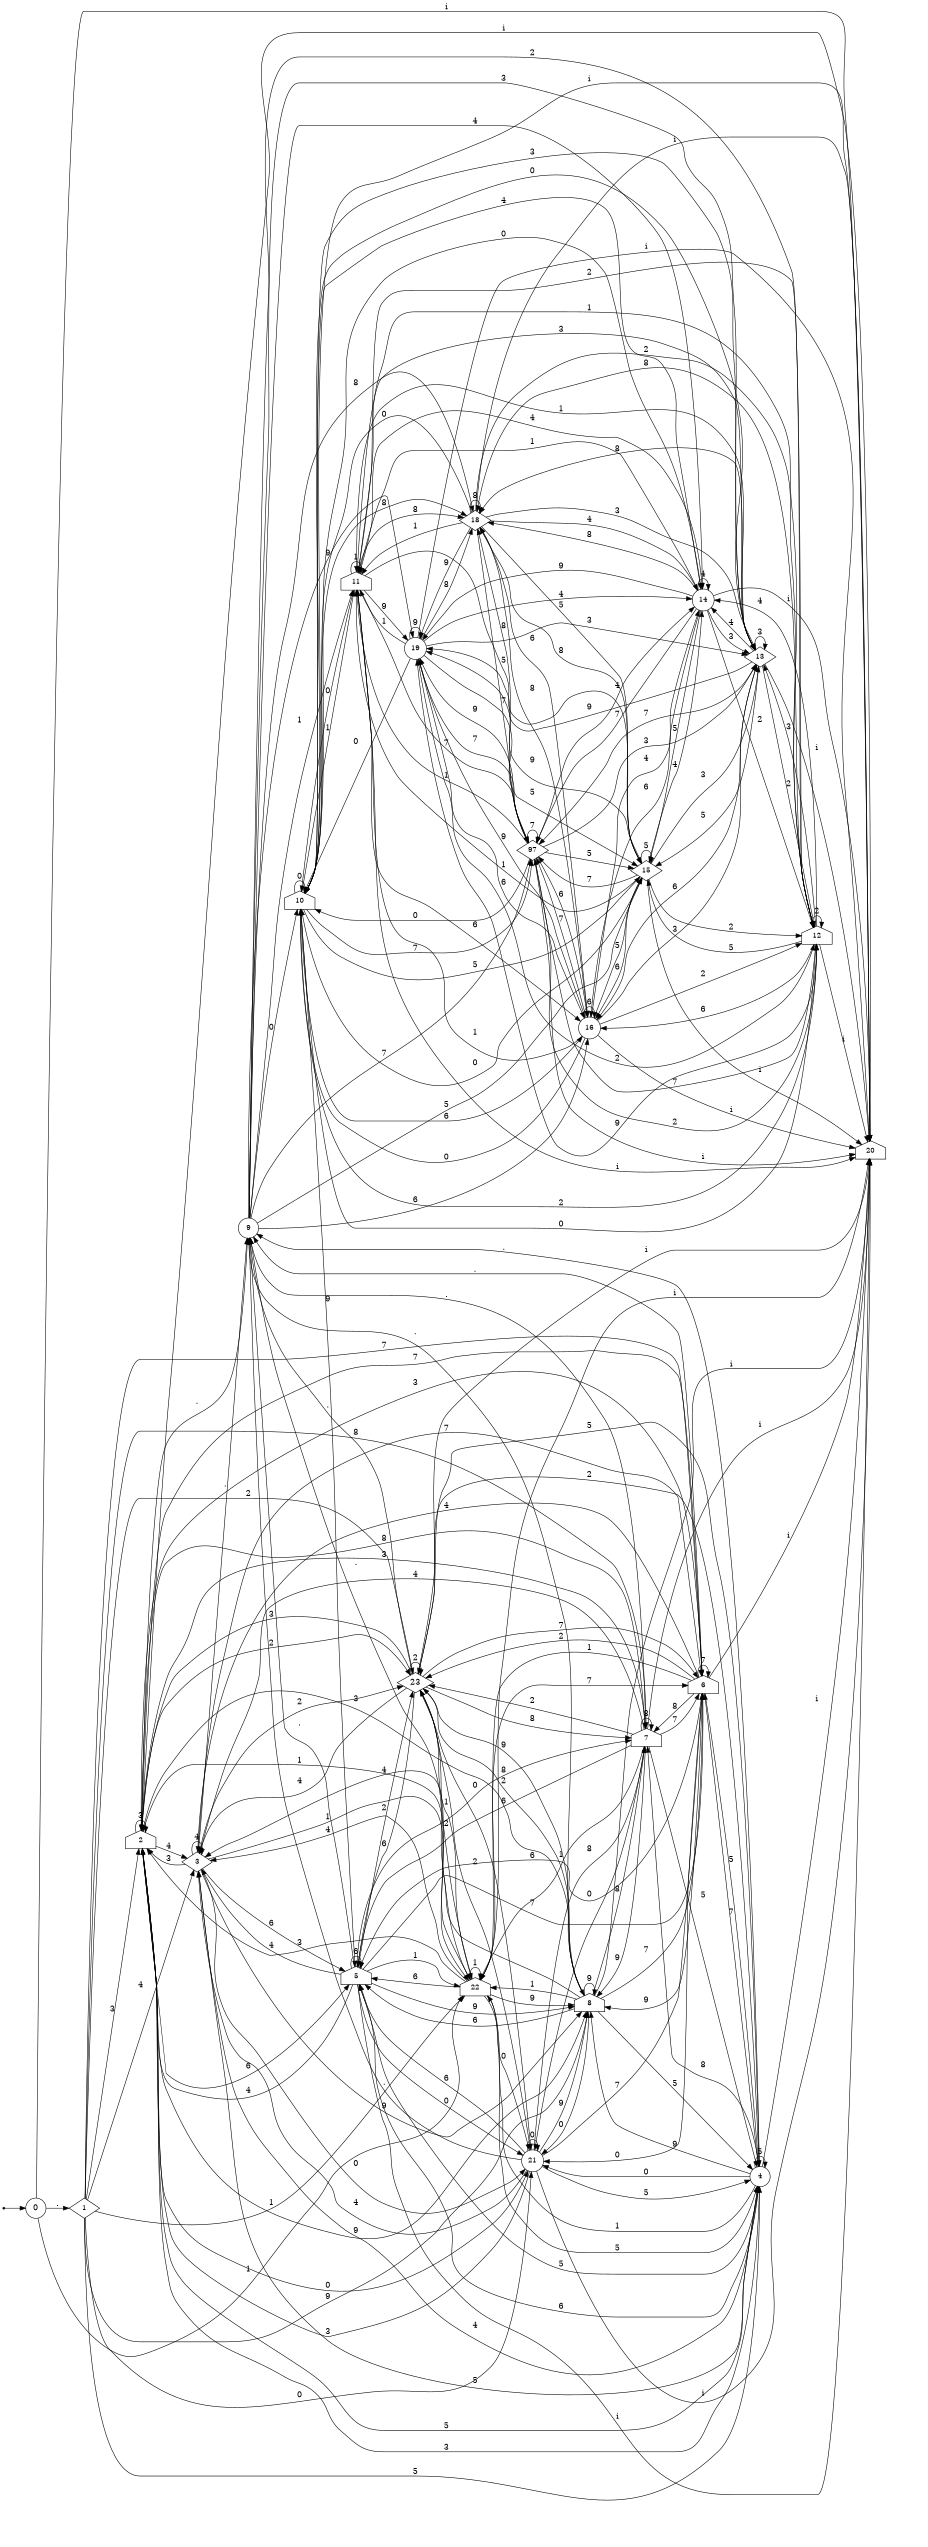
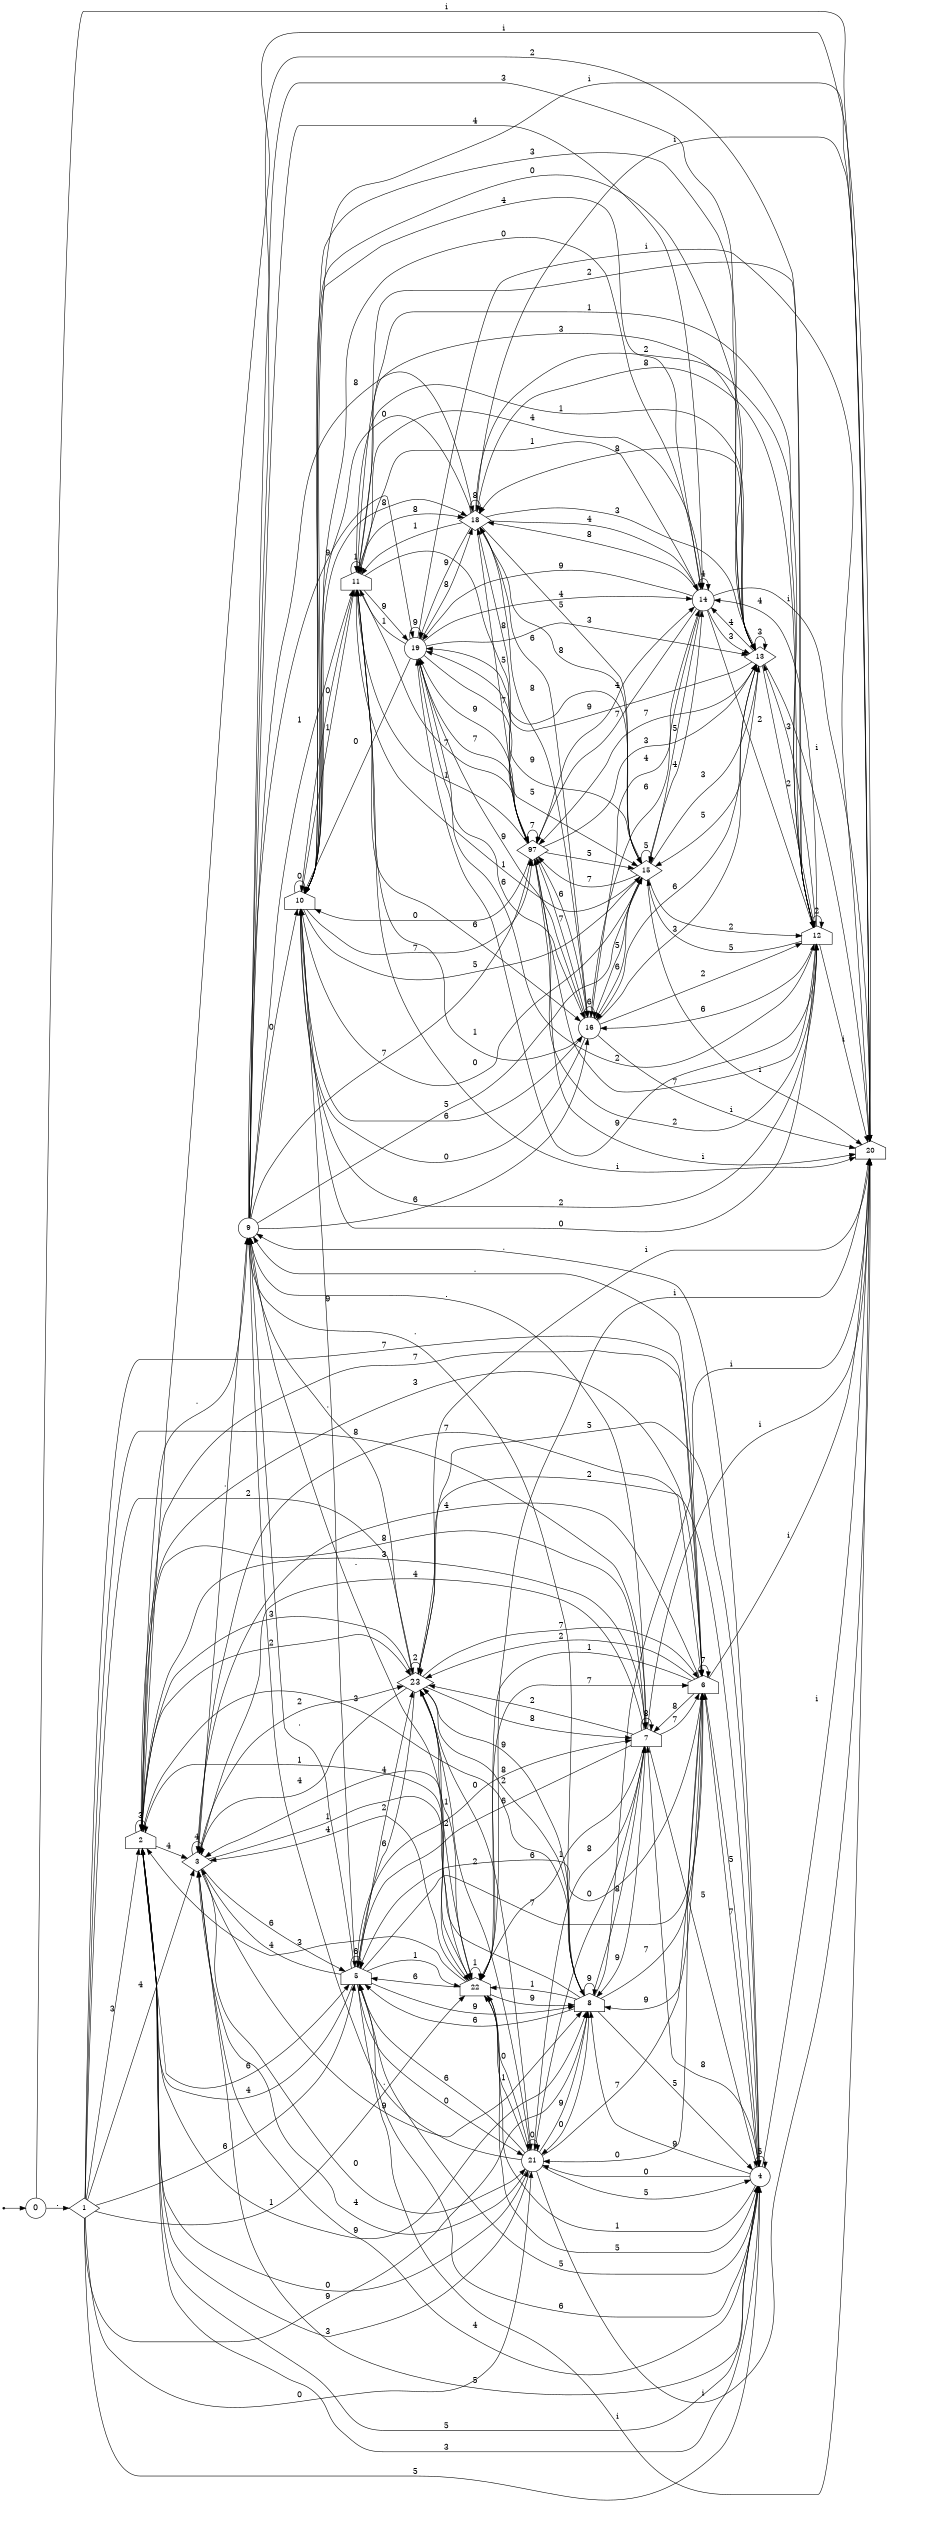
edge "3" -> "2": removed, label "3"
edge "1" -> "5": added, label "6"
edge "0" -> "22": now "21" -> "22"
